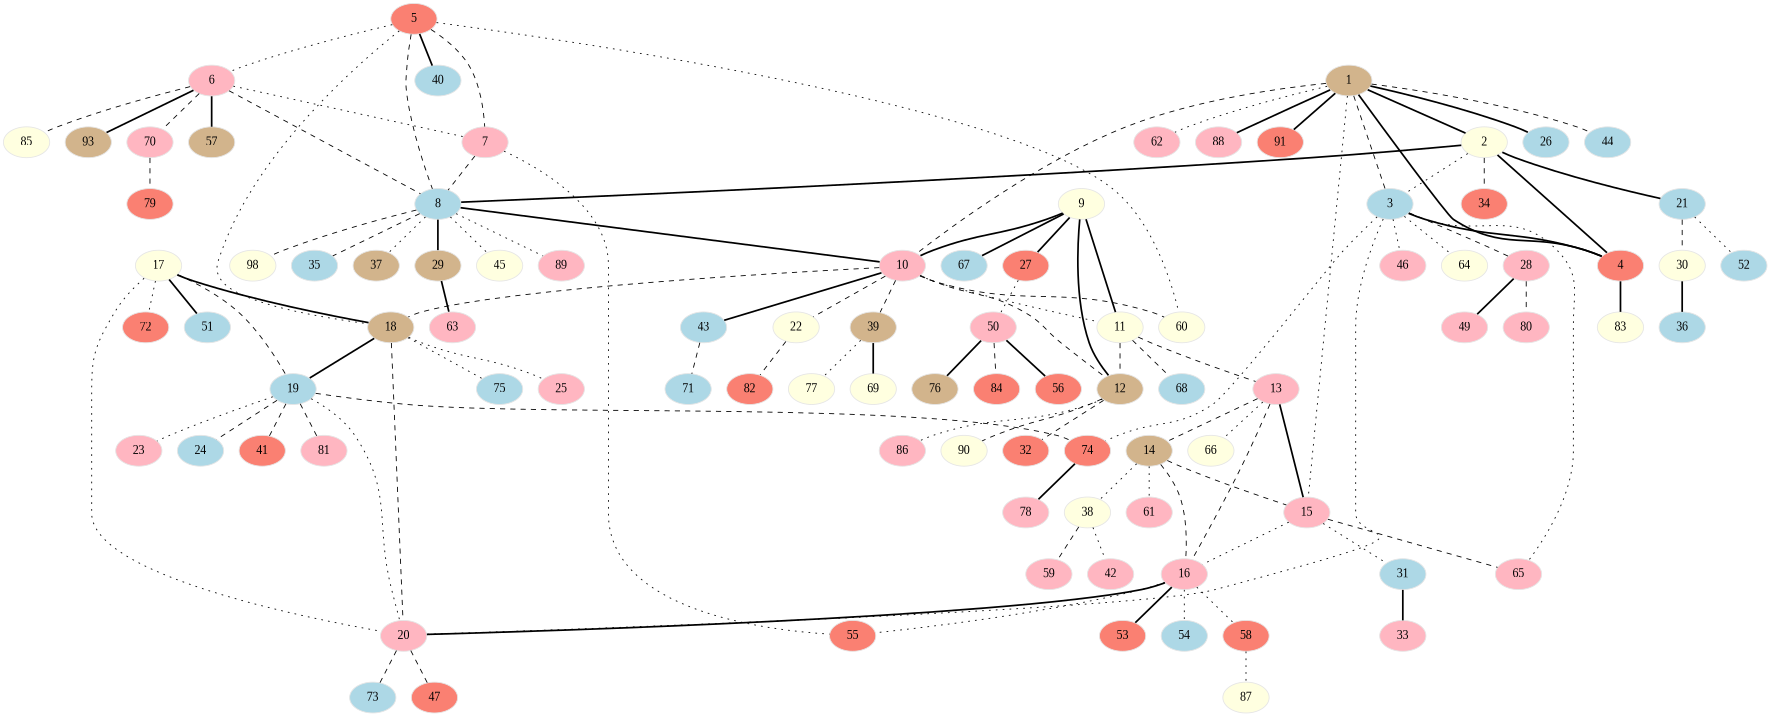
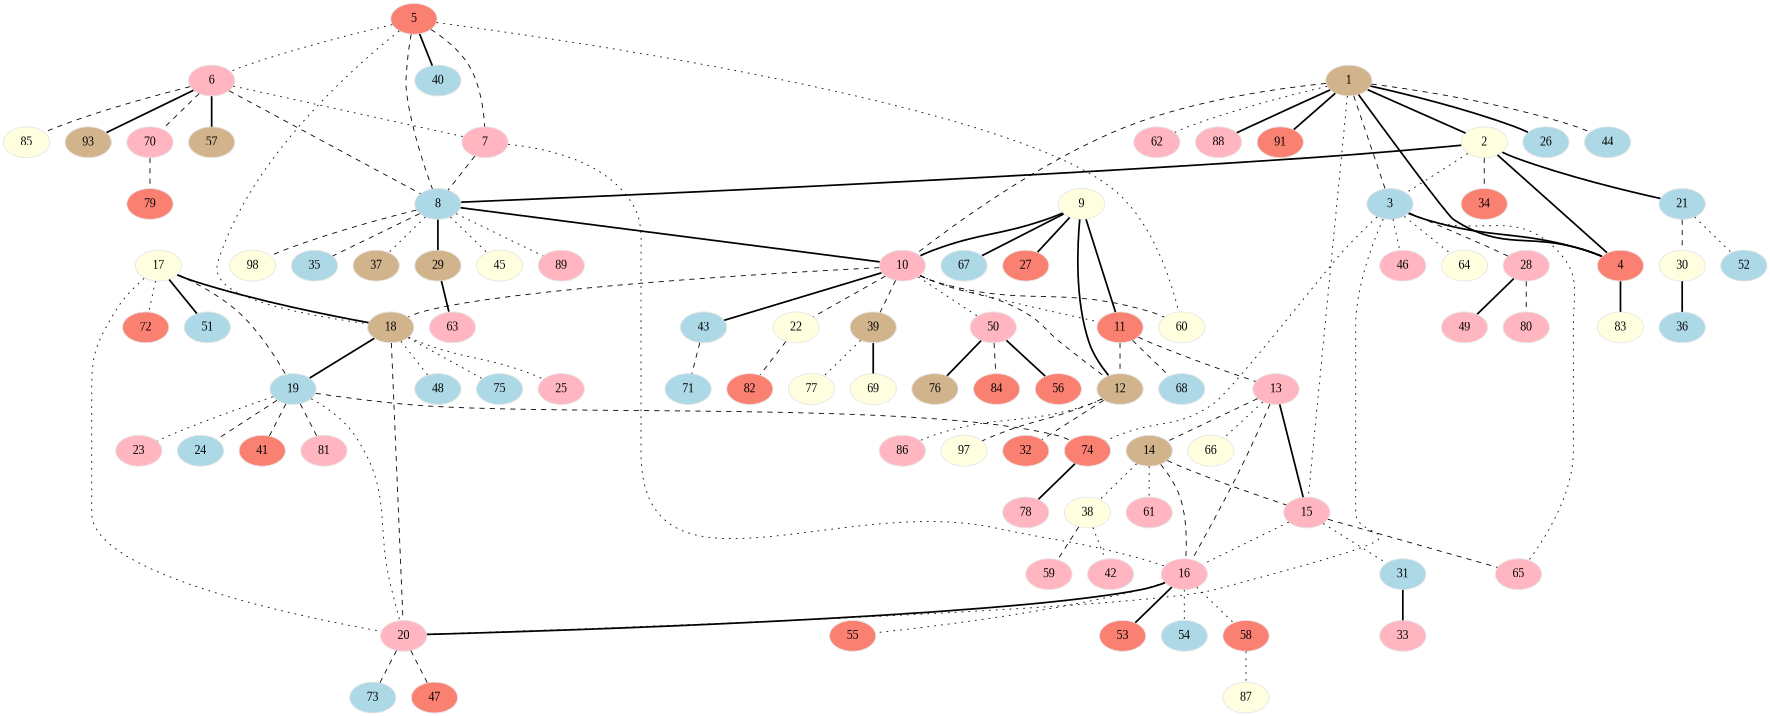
edge "27" -- "50": now "10" -- "50"
node "11": fillcolor lightyellow -> salmon
node "48": added
edge "7" -- "55": now "7" -- "16"
node "90": label "90" -> "97"
